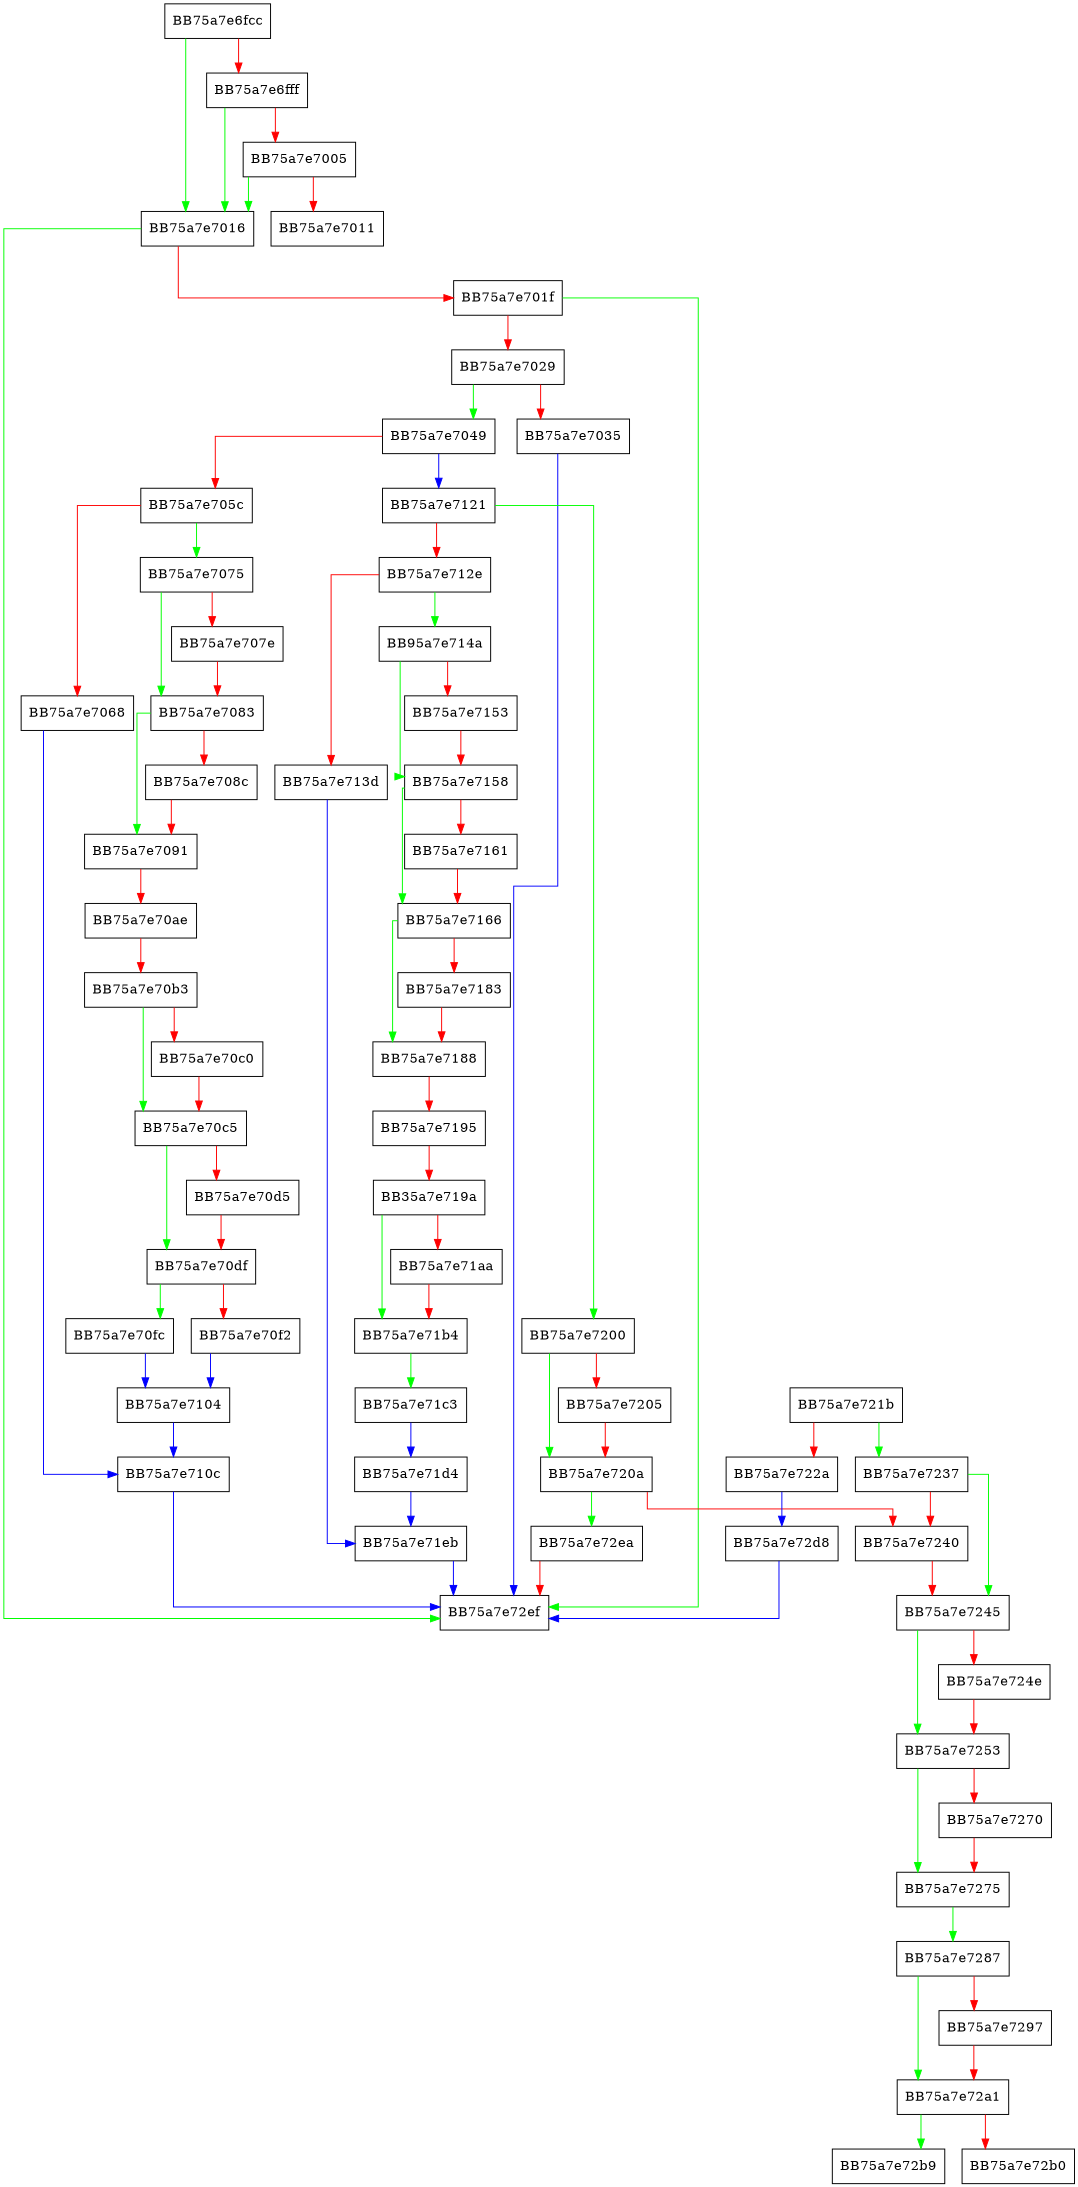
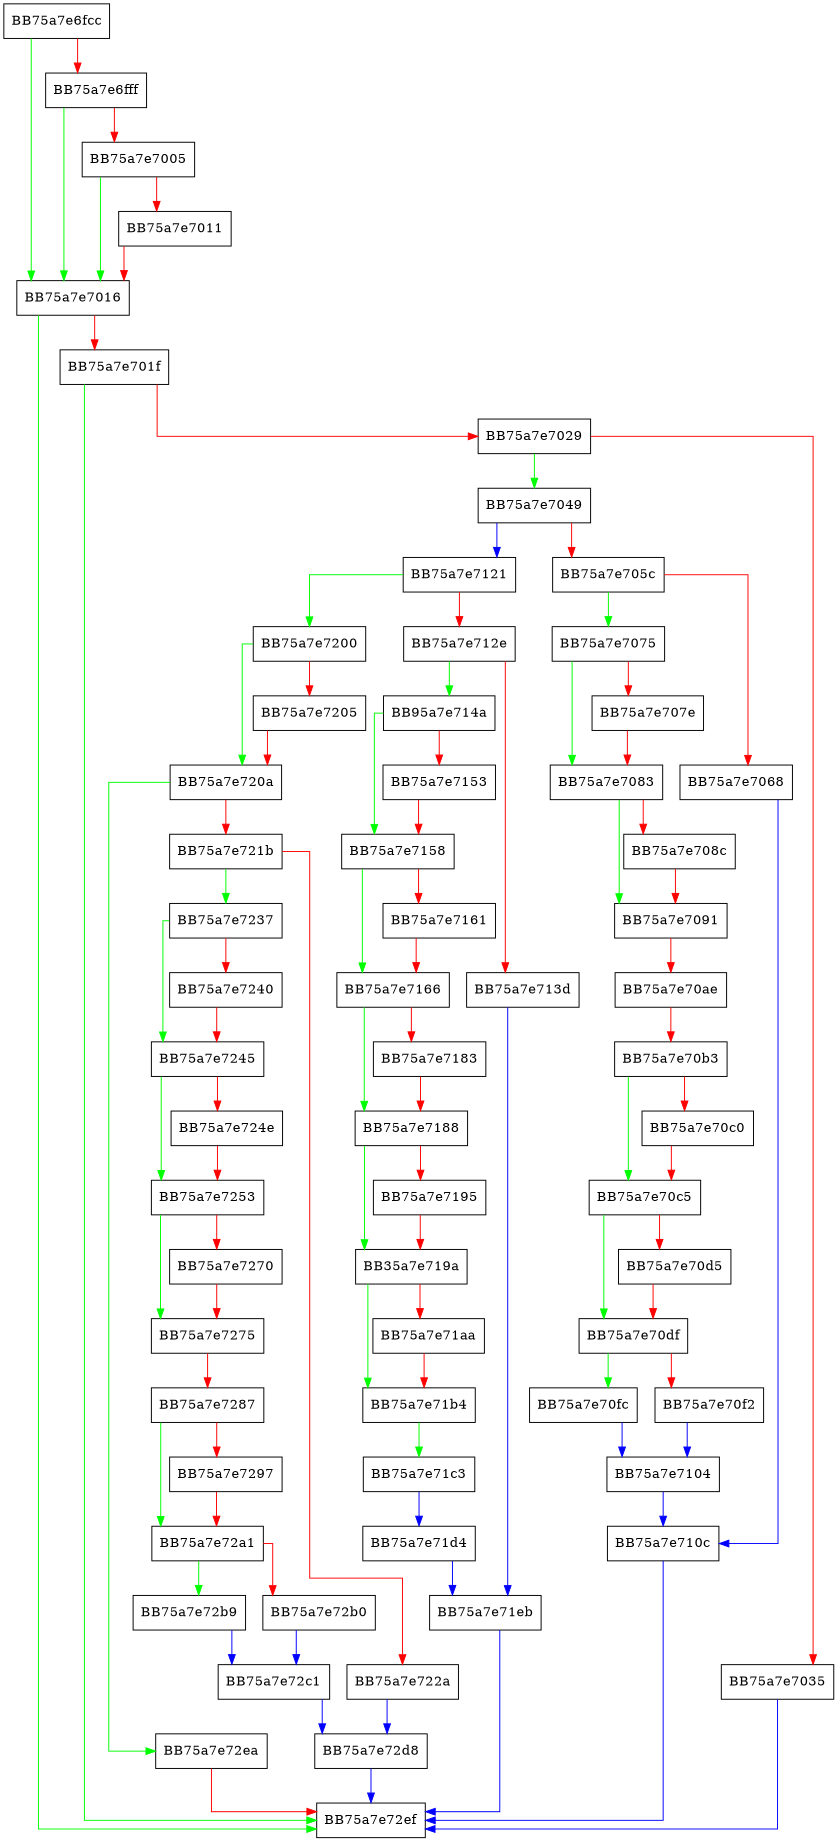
edge "BB75a7e7011" -> "BB75a7e7016": added
edge "BB75a7e7188" -> "BB35a7e719a": added
edge "BB75a7e720a" -> "BB75a7e7240": now "BB75a7e720a" -> "BB75a7e721b"
node "BB75a7e72c1": added
edge "BB75a7e7275" -> "BB75a7e7287": color green -> red
